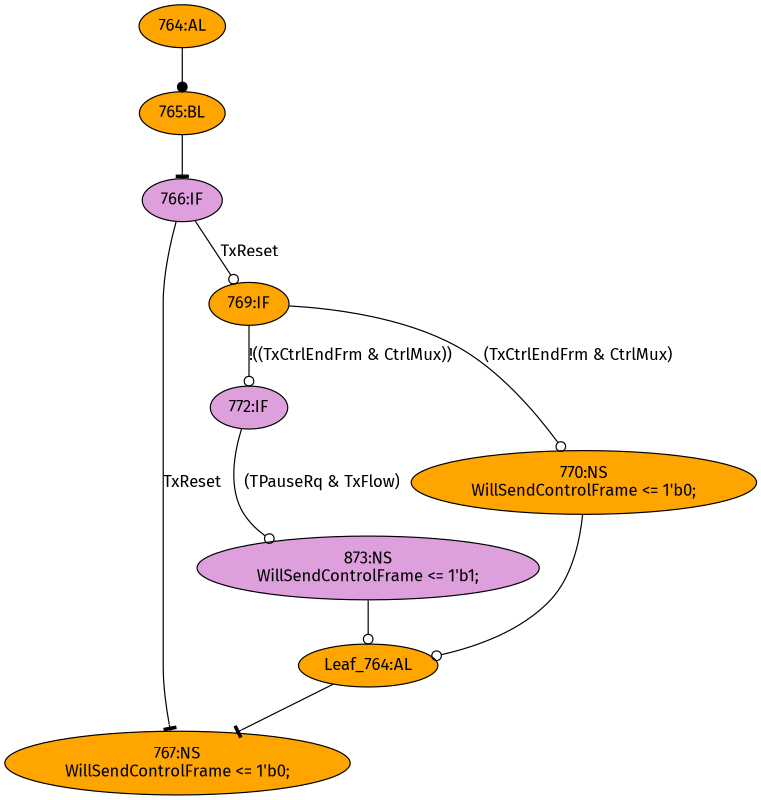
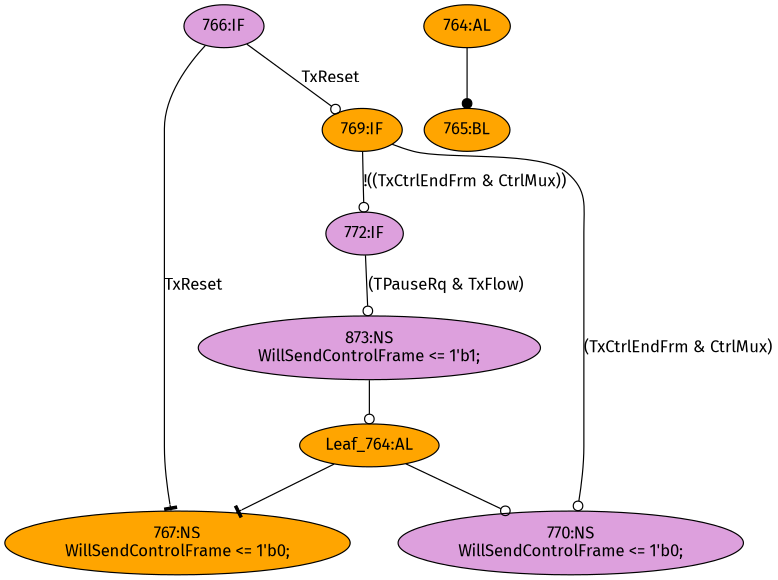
edge "765:BL" -> "766:IF": removed
node "770:NS WillSendControlFrame <= 1'b0;": fillcolor orange -> plum
edge "770:NS WillSendControlFrame <= 1'b0;" -> "Leaf_764:AL": reversed
